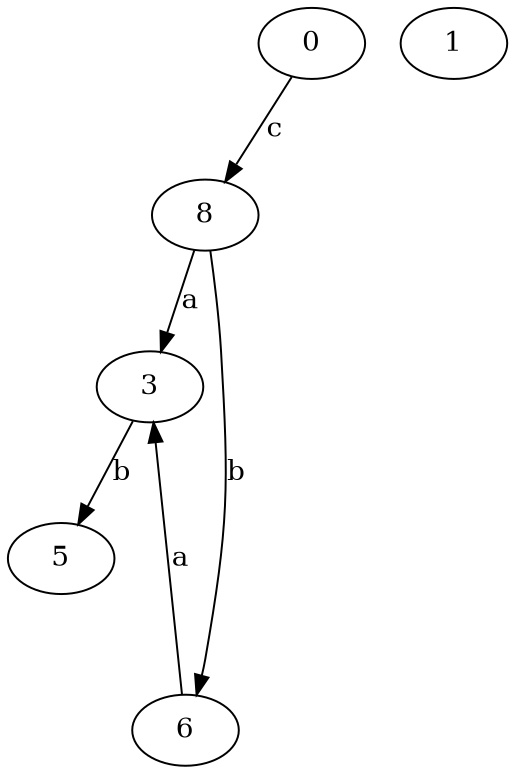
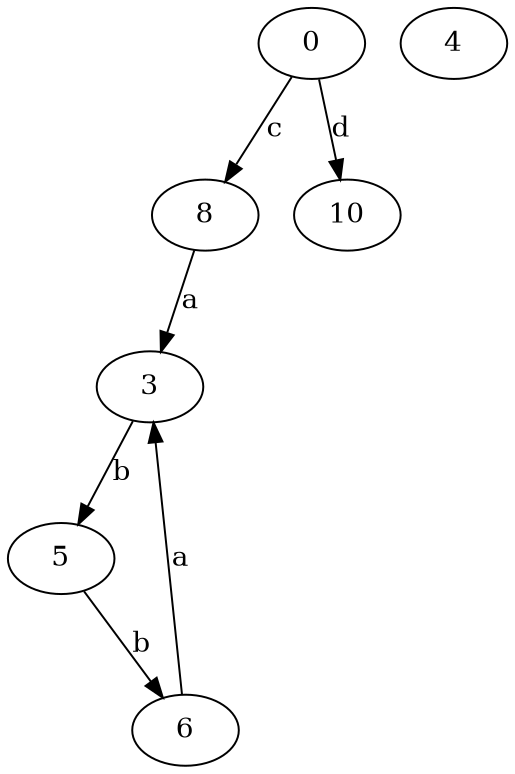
node "1": label "1" -> "4"
node "10": added
edge "8" -> "6": now "5" -> "6"
